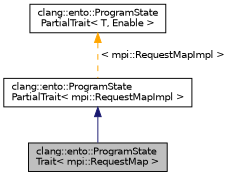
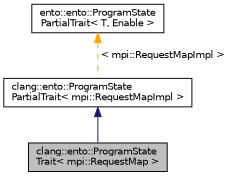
node "clang::ento::ProgramState PartialTrait< T, Enable >": label "clang::ento::ProgramState PartialTrait< T, Enable >" -> "ento::ento::ProgramState PartialTrait< T, Enable >"
